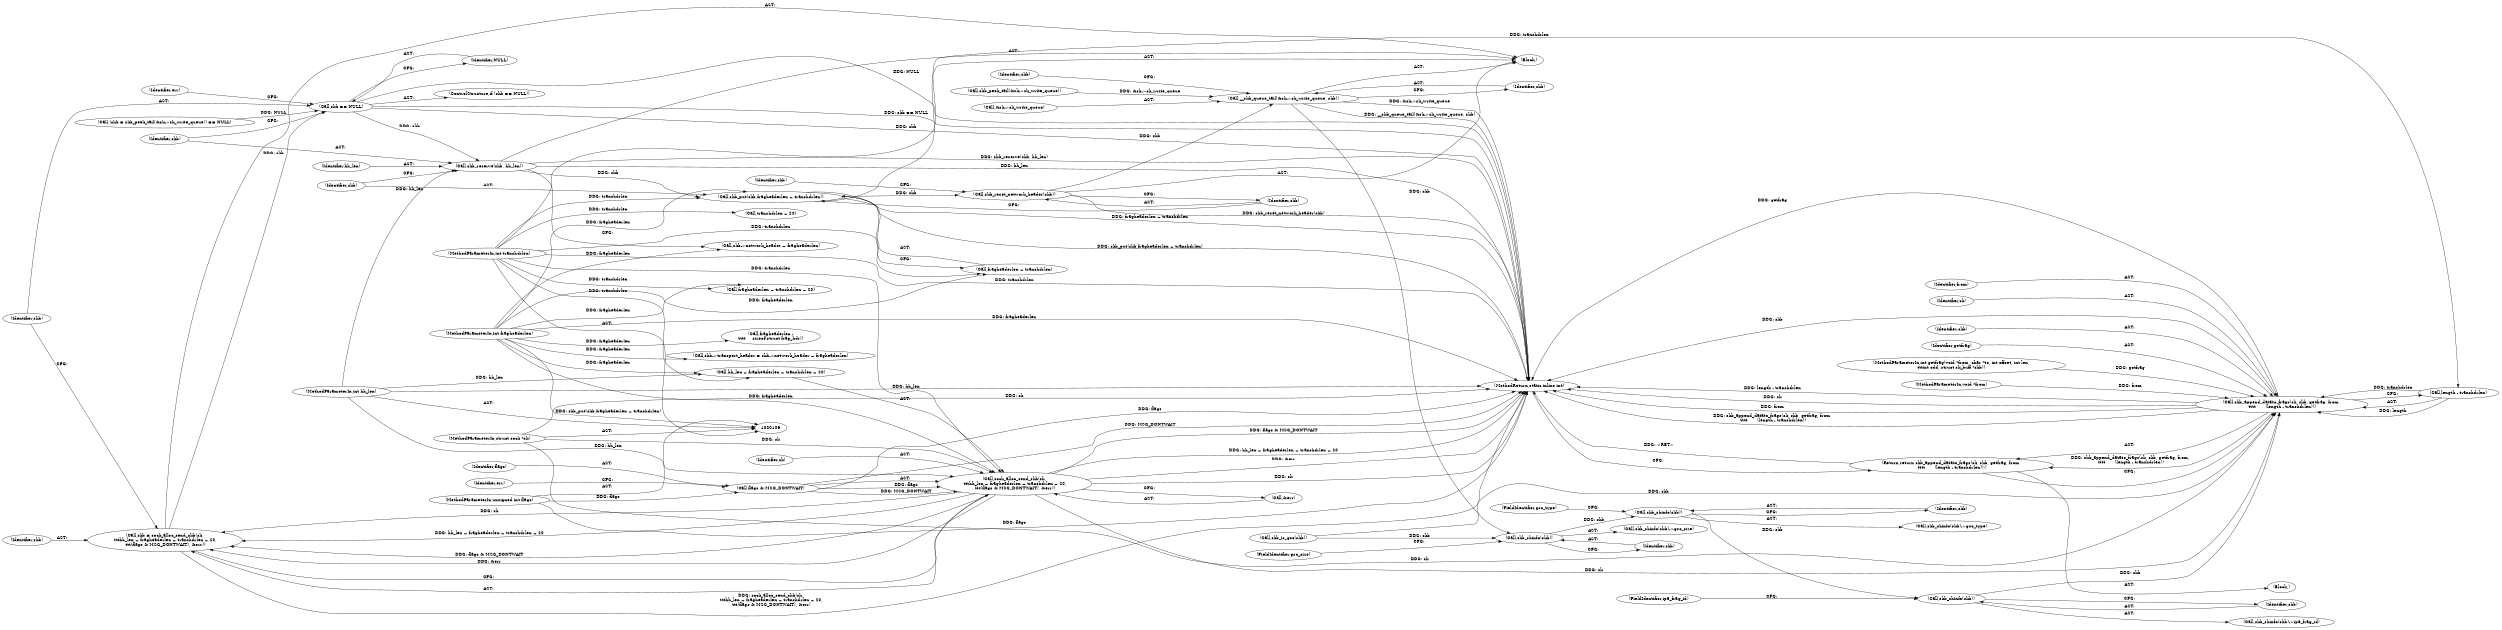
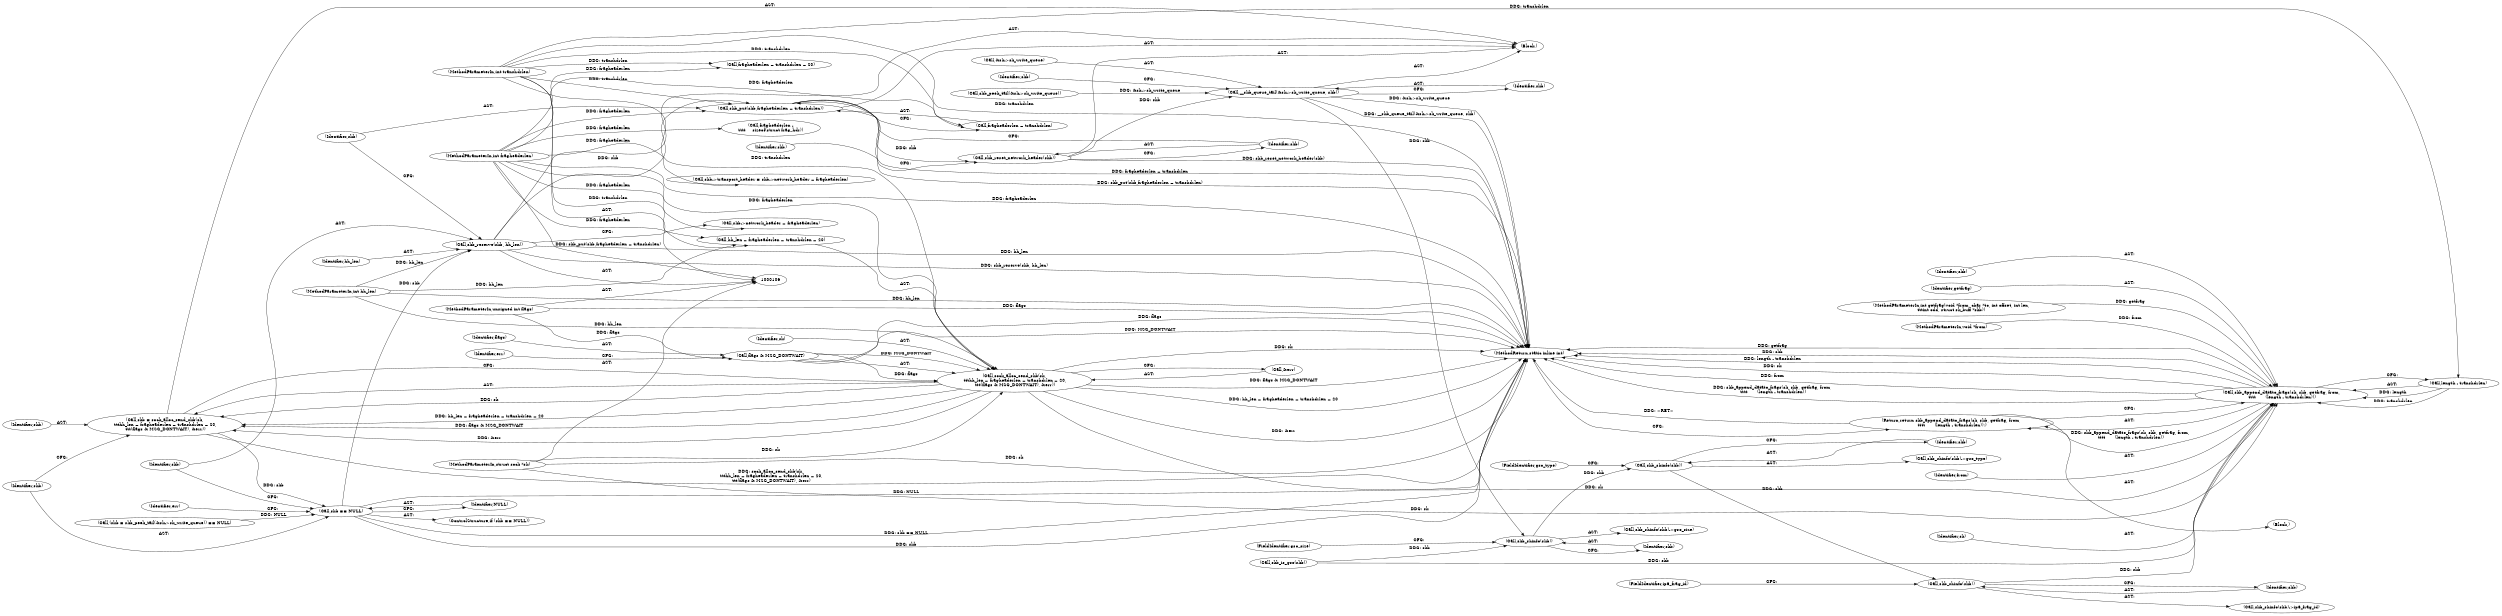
node "(Call,transhdrlen + 20)": removed
edge "(MethodParameterIn,int hh_len)" -> "1000106": now "(Call,skb_reserve(skb, hh_len))" -> "1000106"
